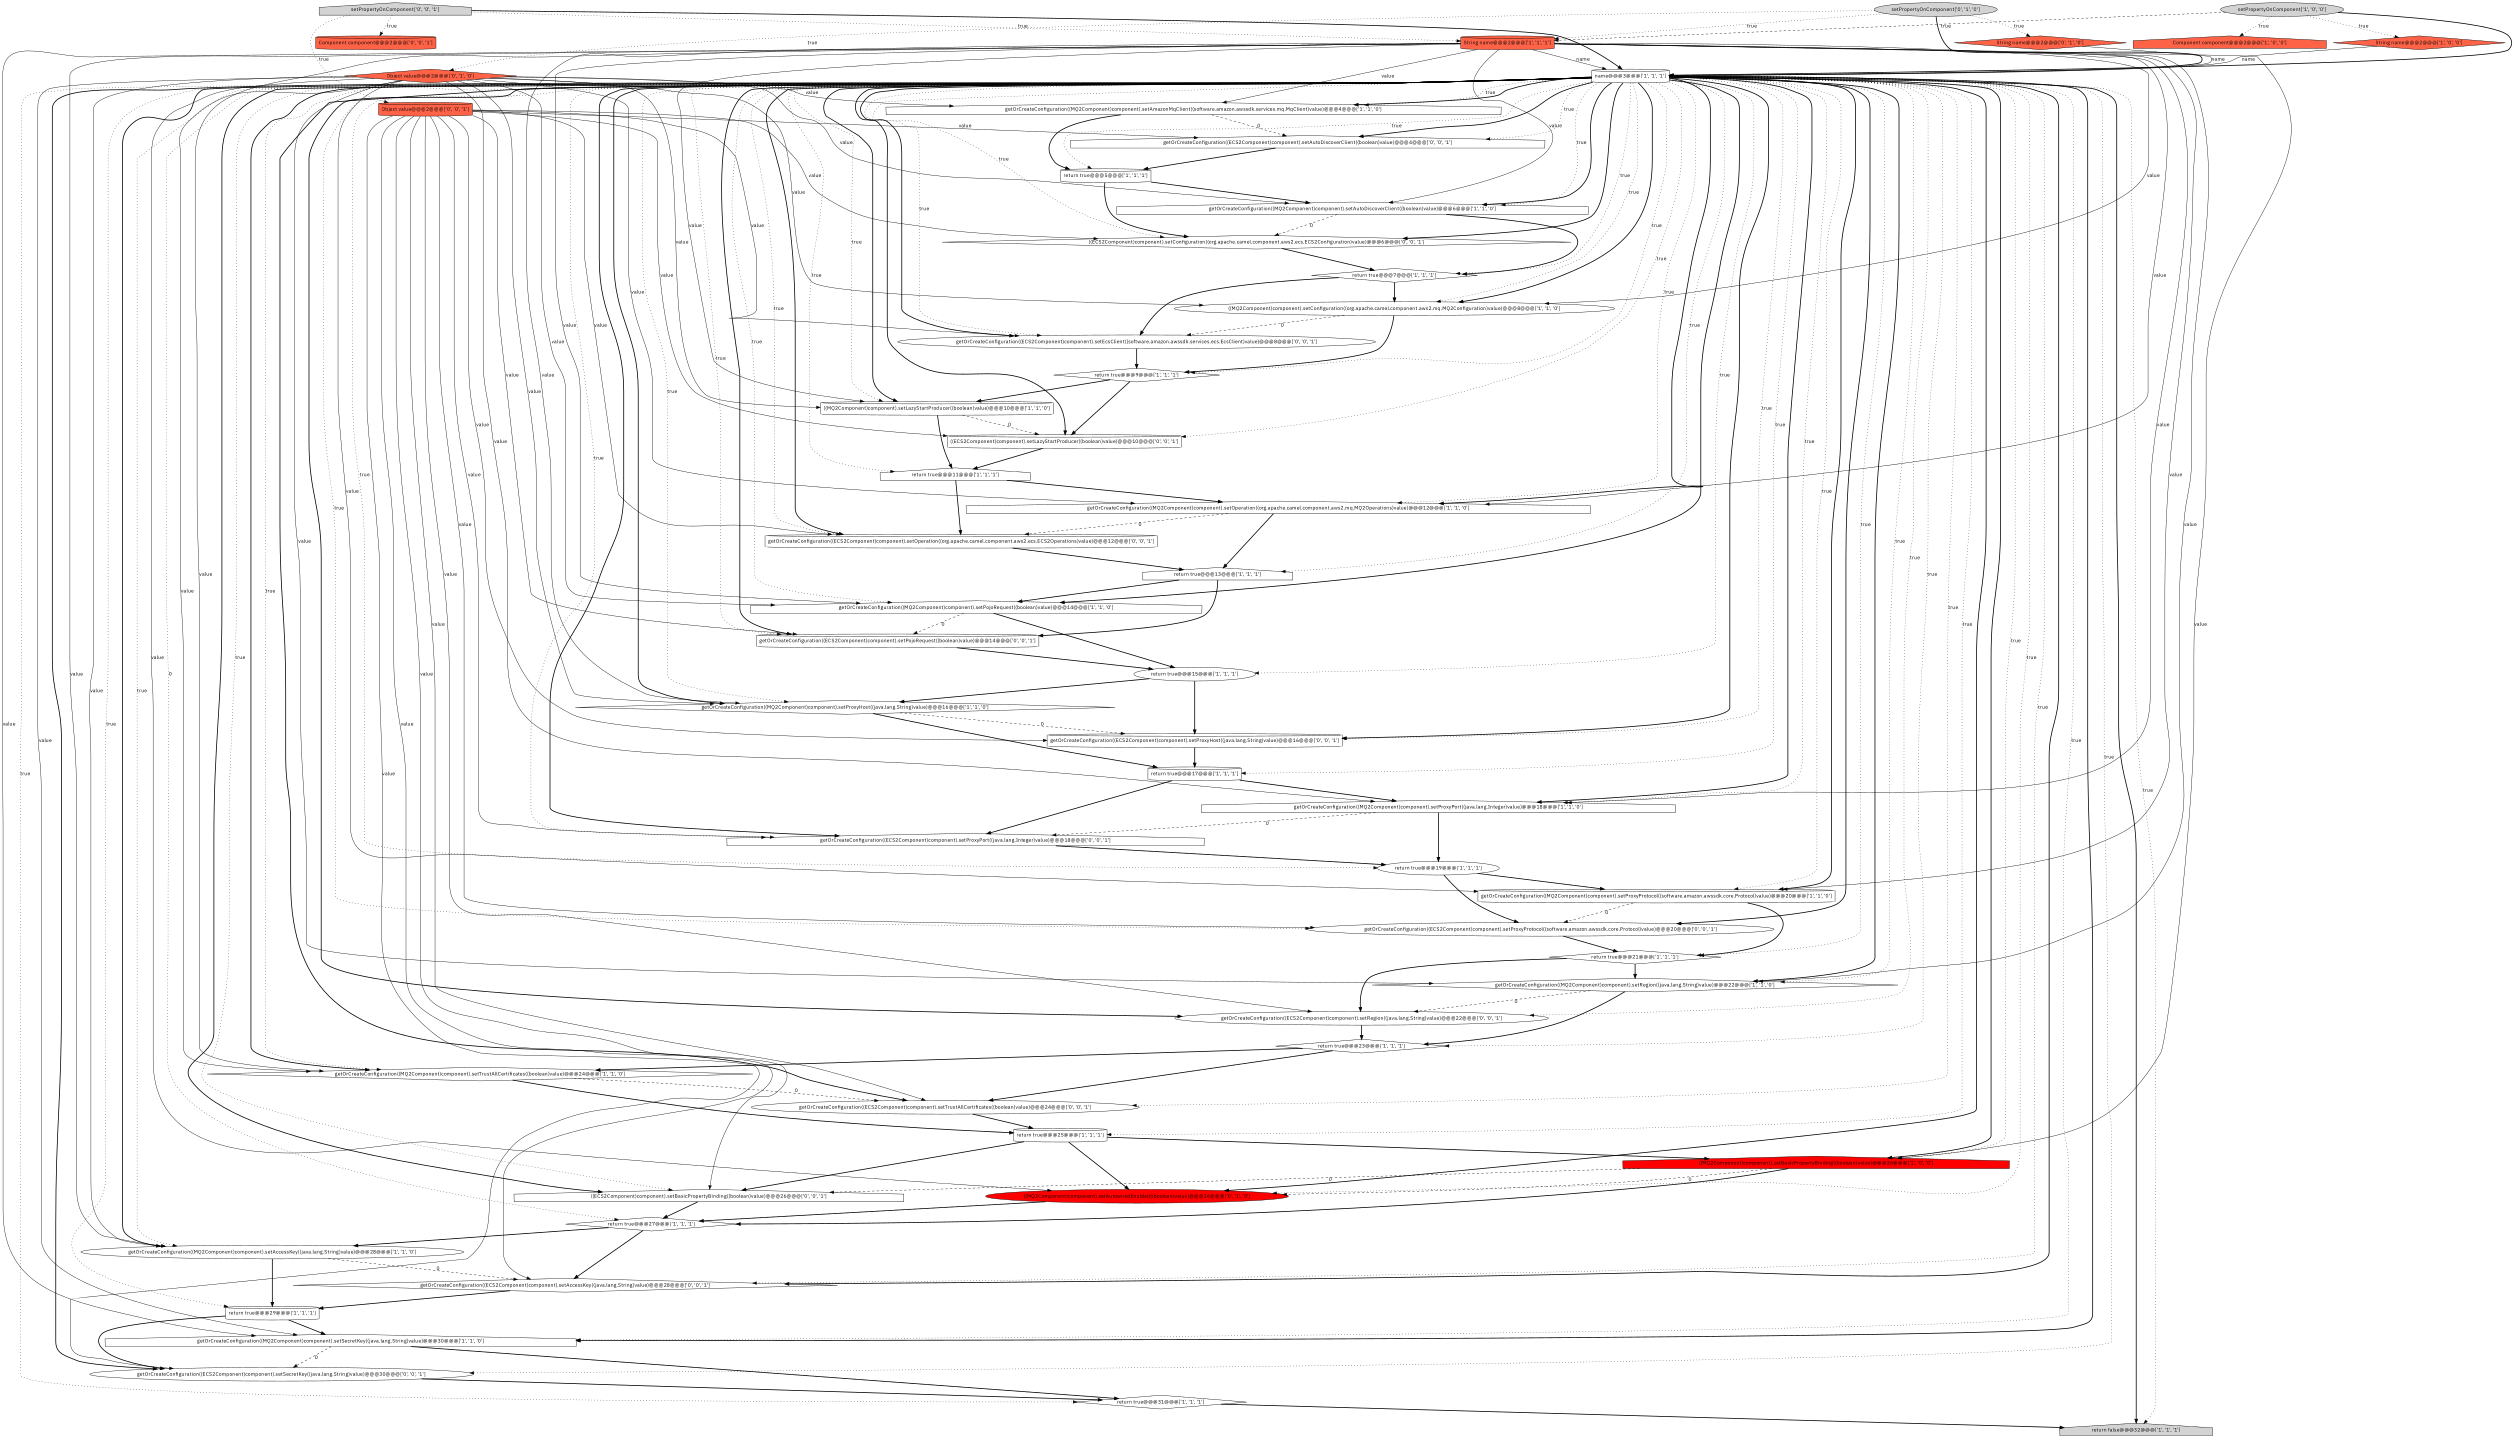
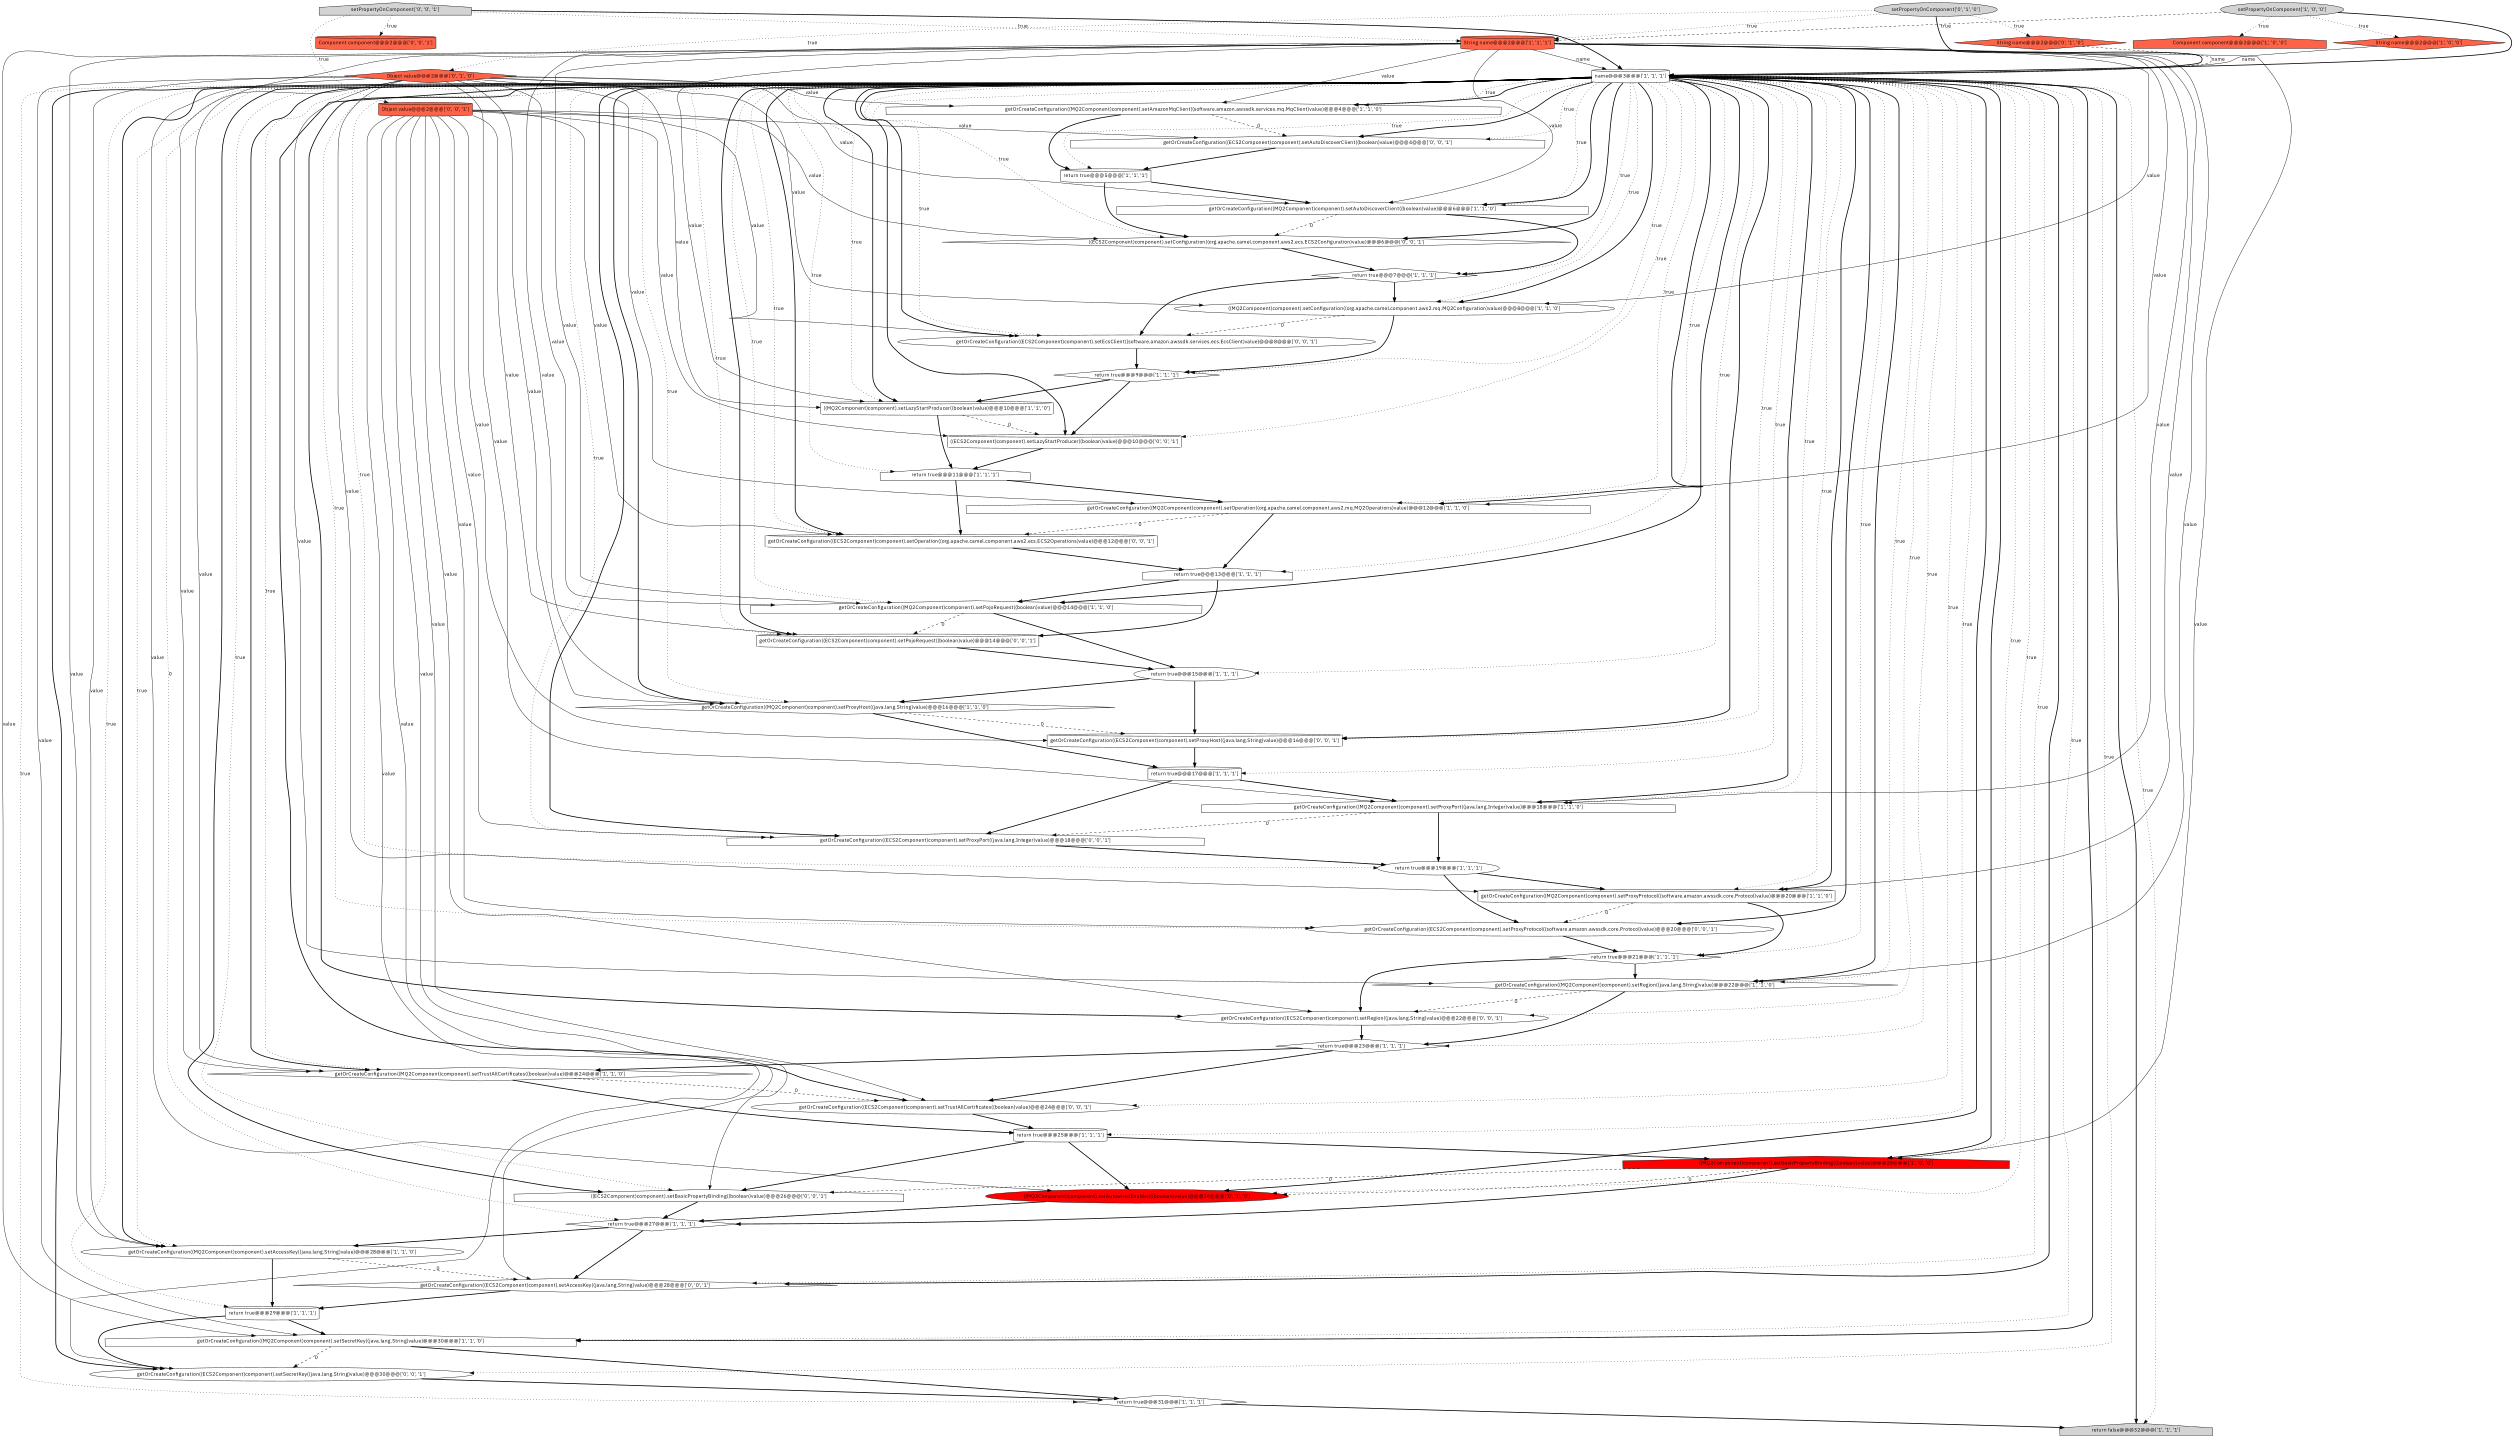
edge "String name@@@2@@@['0', '1', '0']" -> "name@@@3@@@['1', '1', '1']": style solid -> dashed
